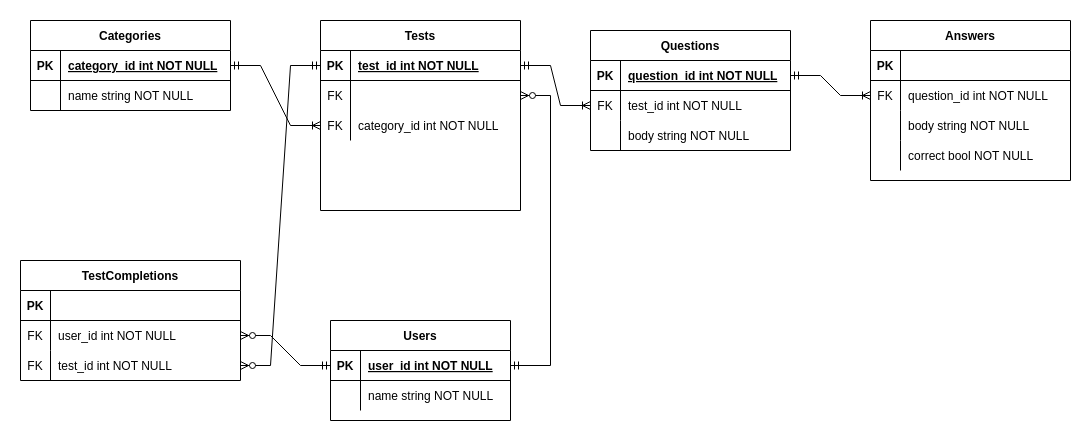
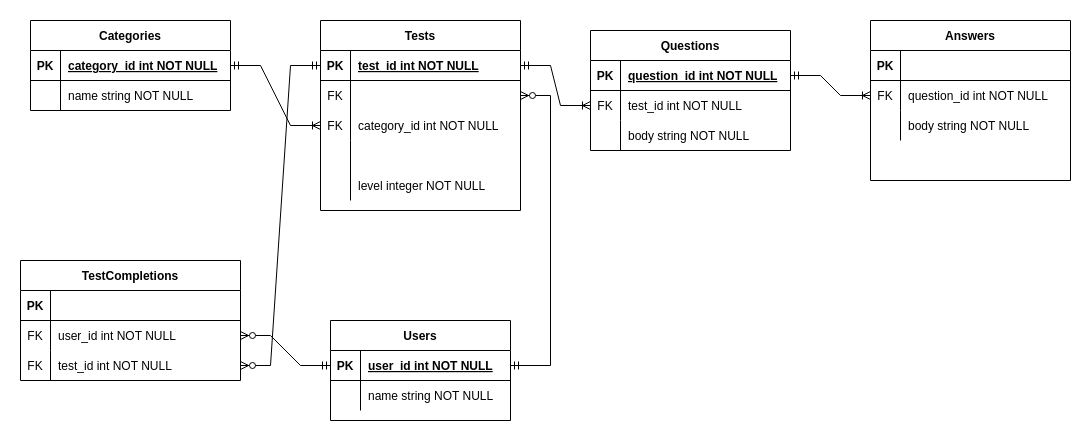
node "correct bool NOT NULL": removed
node "level integer NOT NULL": added
